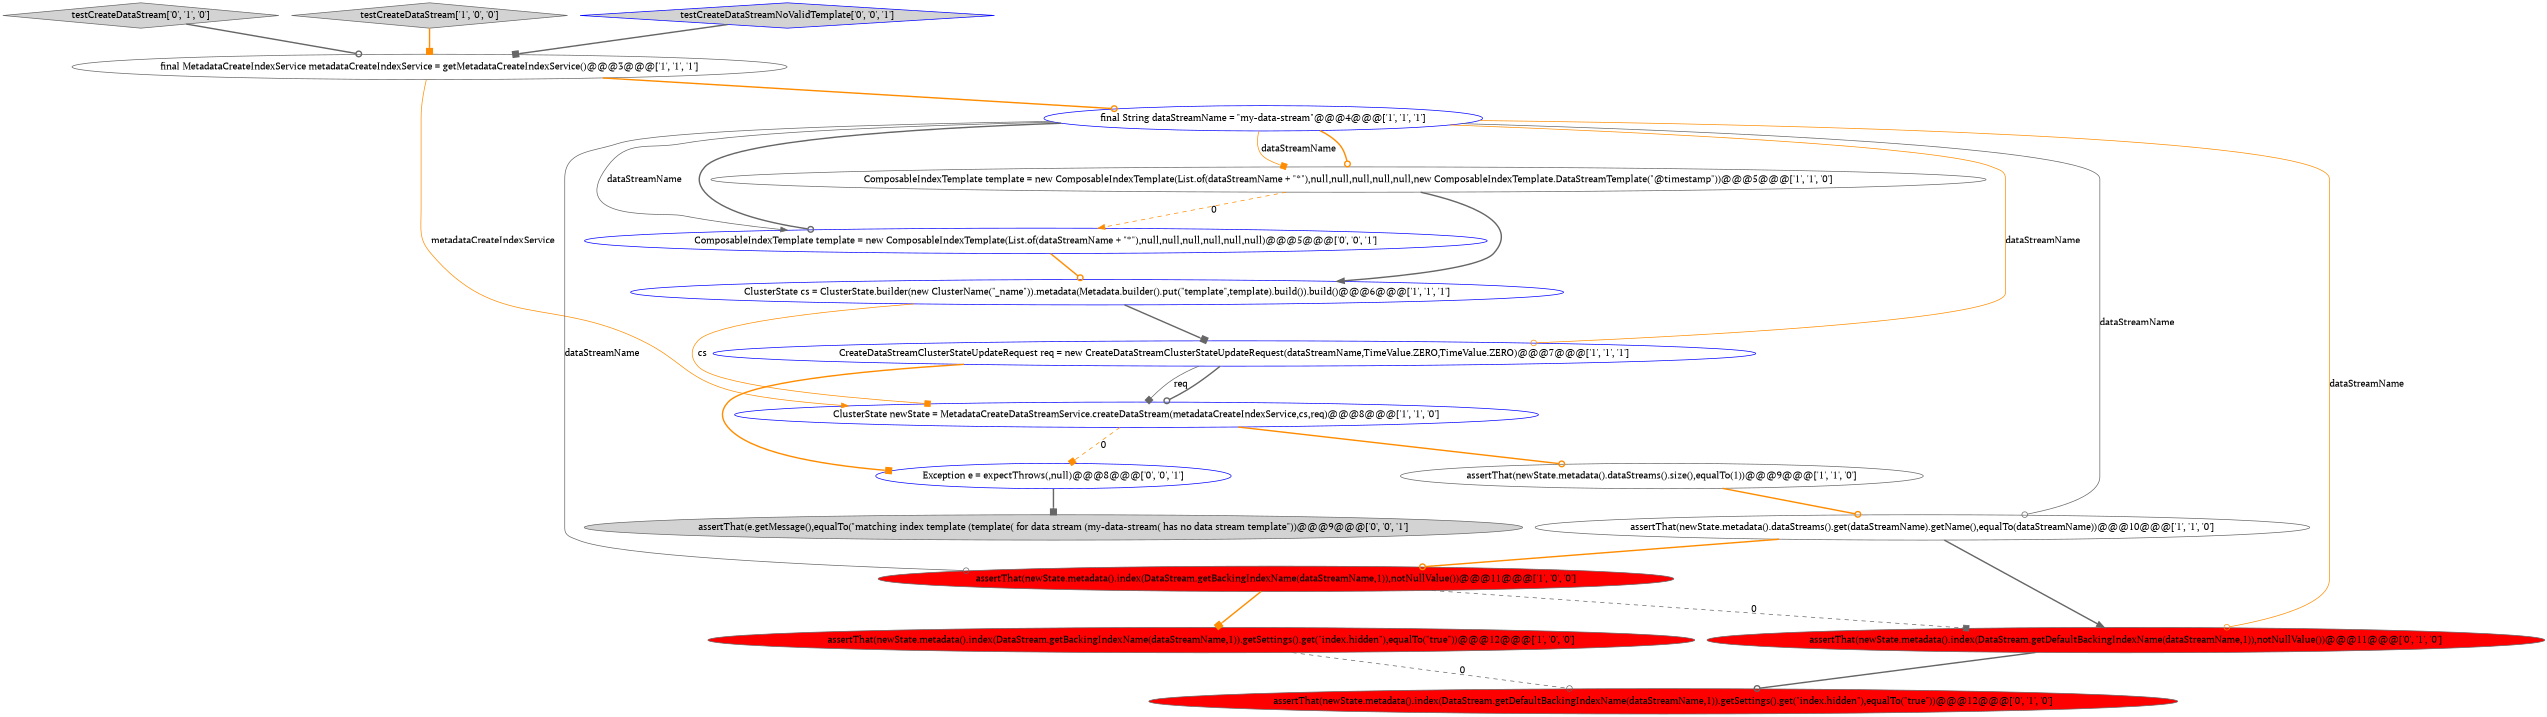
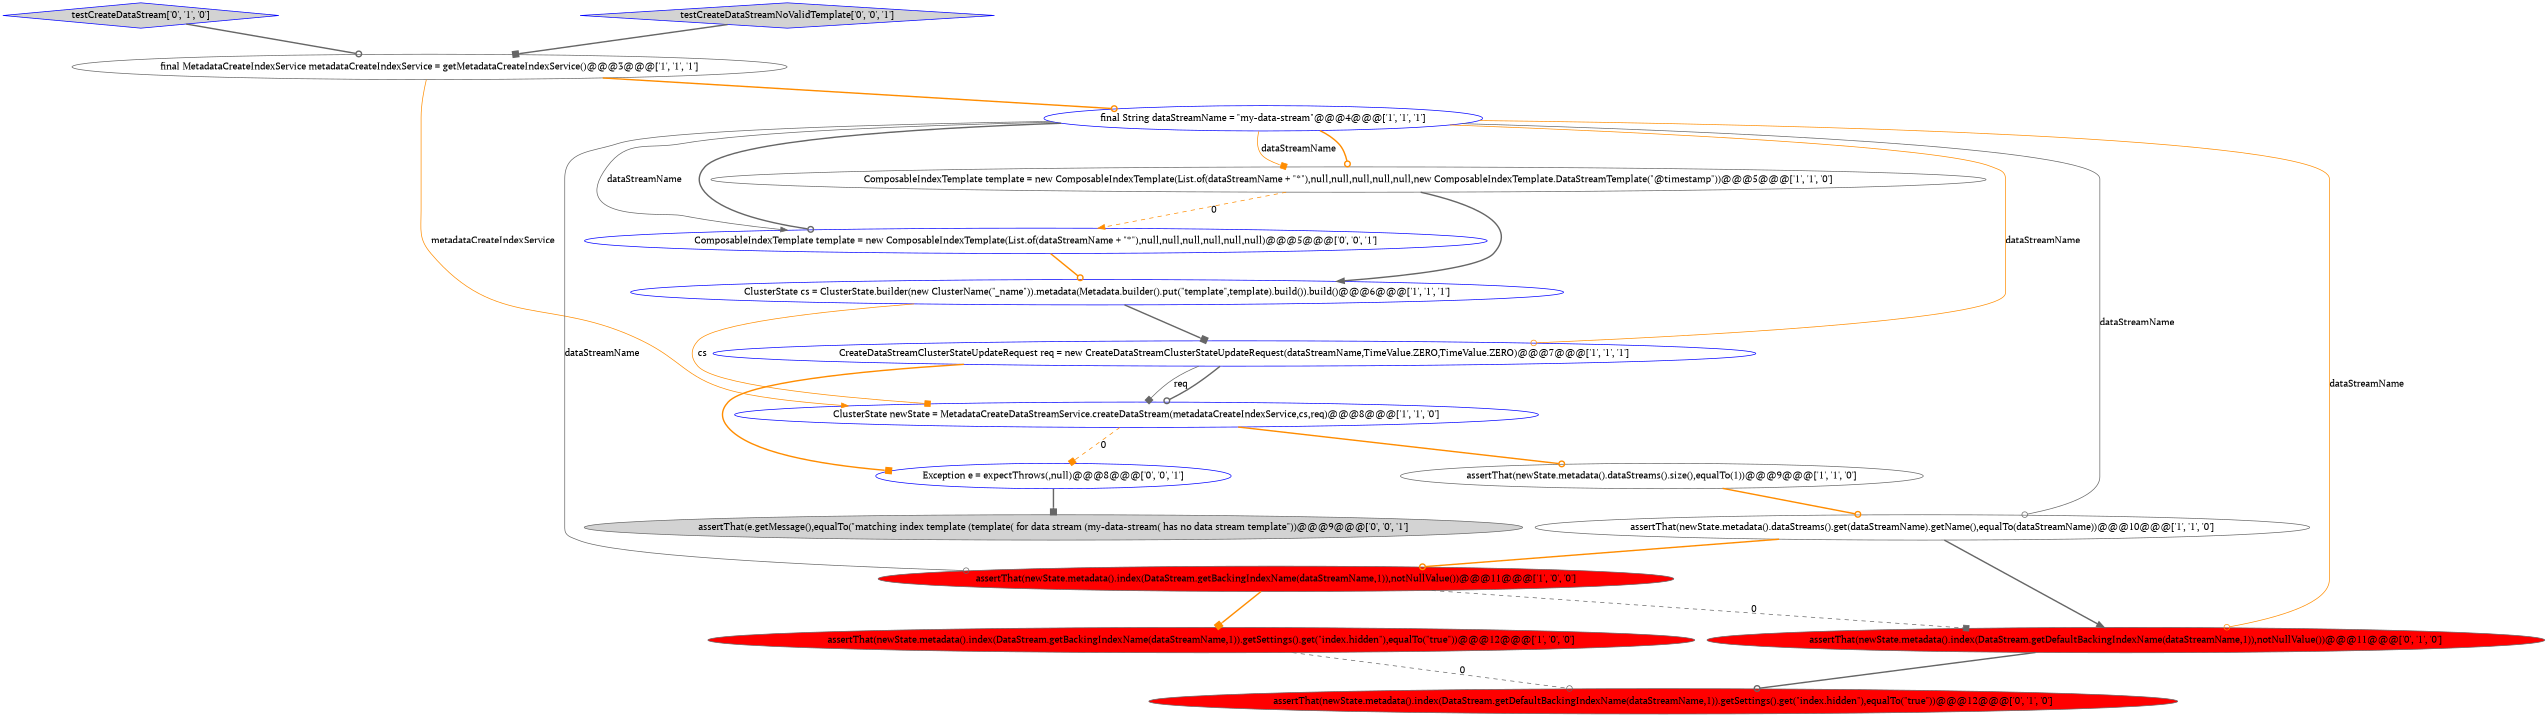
node "testCreateDataStream['0', '1', '0']": color gray40 -> blue
node "testCreateDataStream['1', '0', '0']": removed
